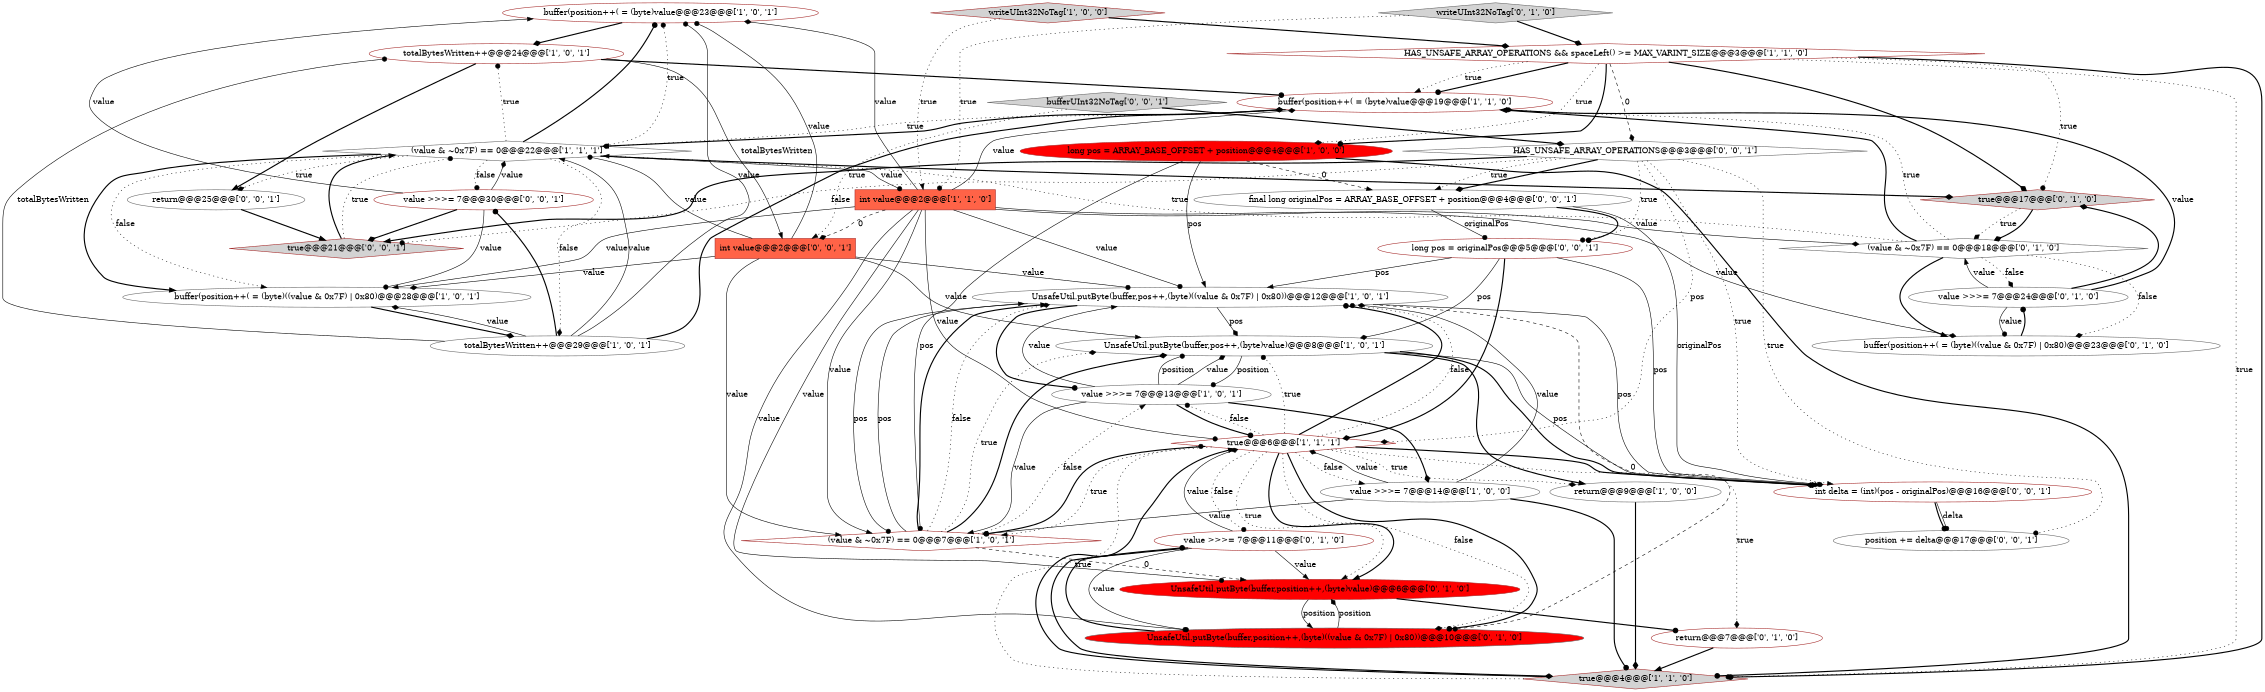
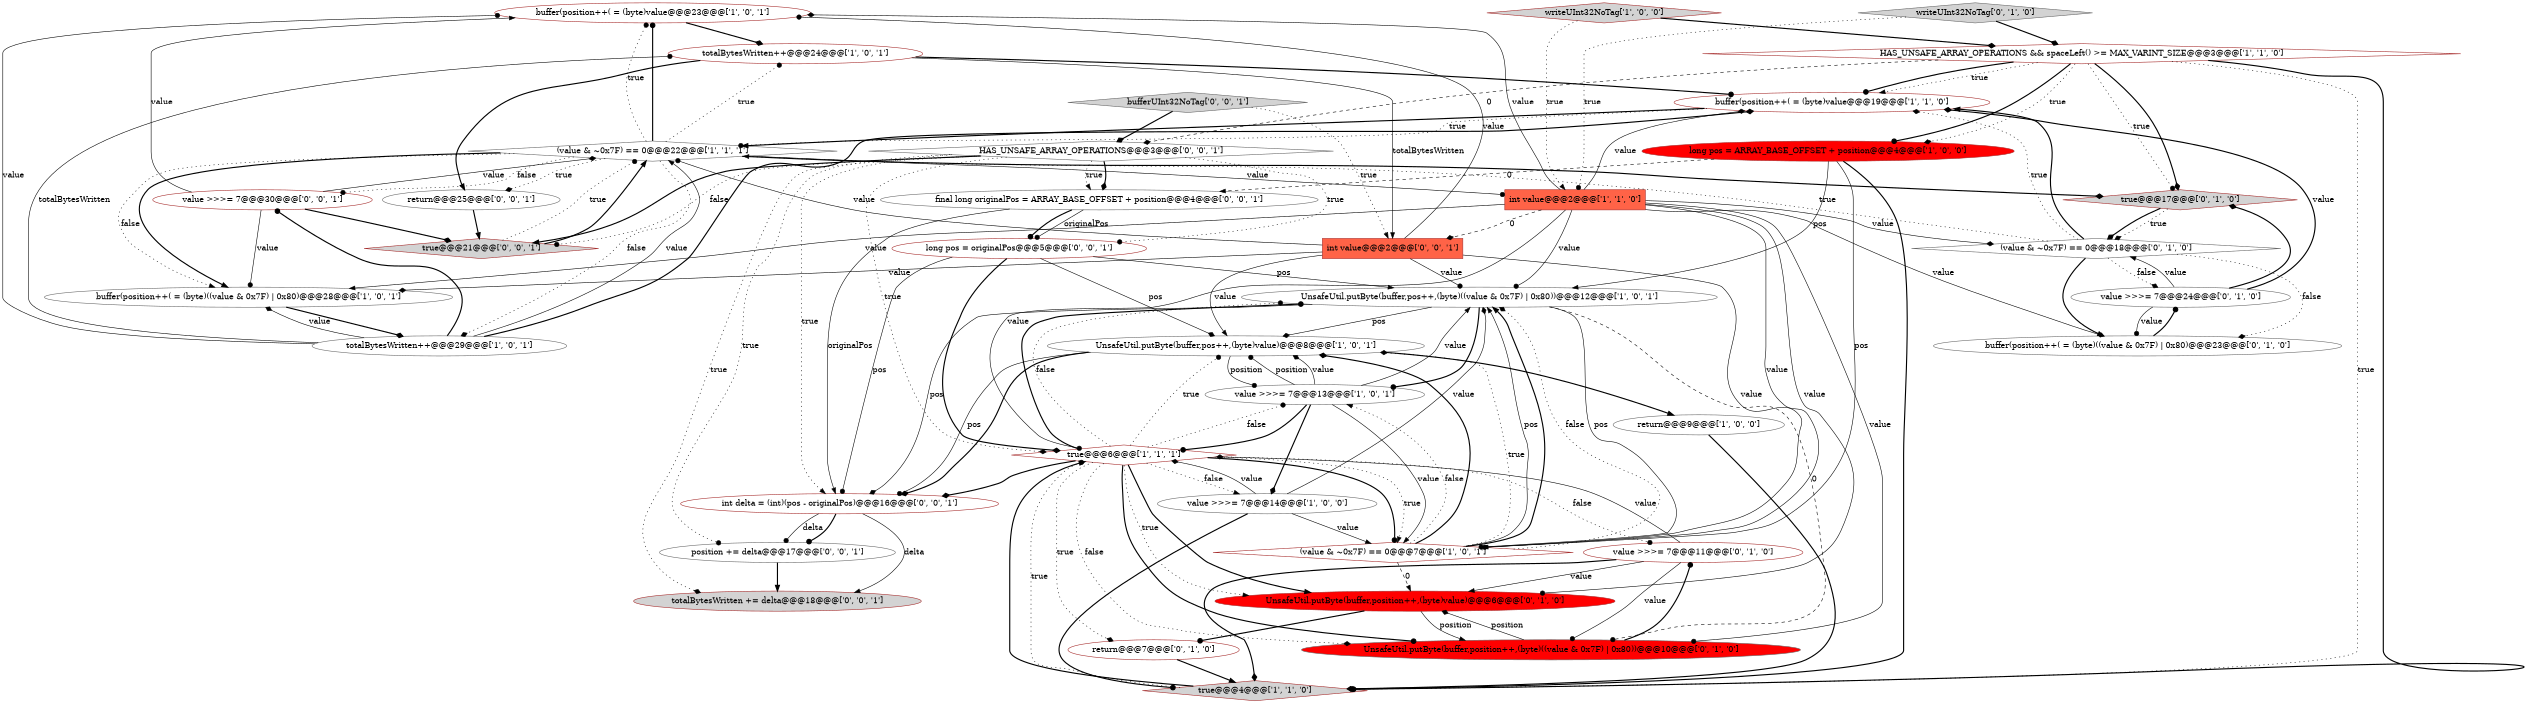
edge "HAS_UNSAFE_ARRAY_OPERATIONS@@@3@@@['0', '0', '1']" -> "true@@@6@@@['1', '1', '1']": label "pos" -> "true"
edge "true@@@6@@@['1', '1', '1']" -> "return@@@9@@@['1', '0', '0']": removed, label "true"
node "totalBytesWritten += delta@@@18@@@['0', '0', '1']": added
